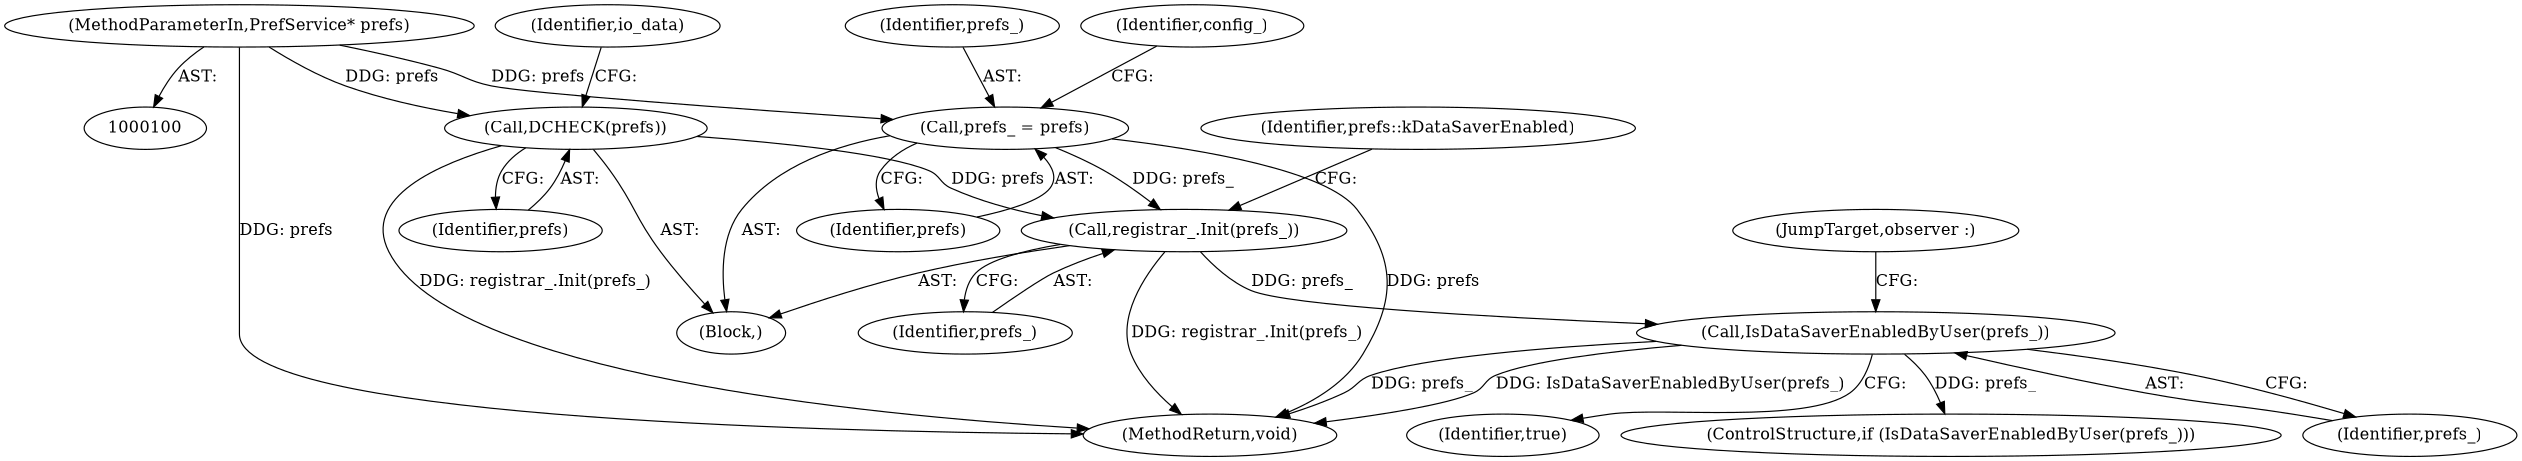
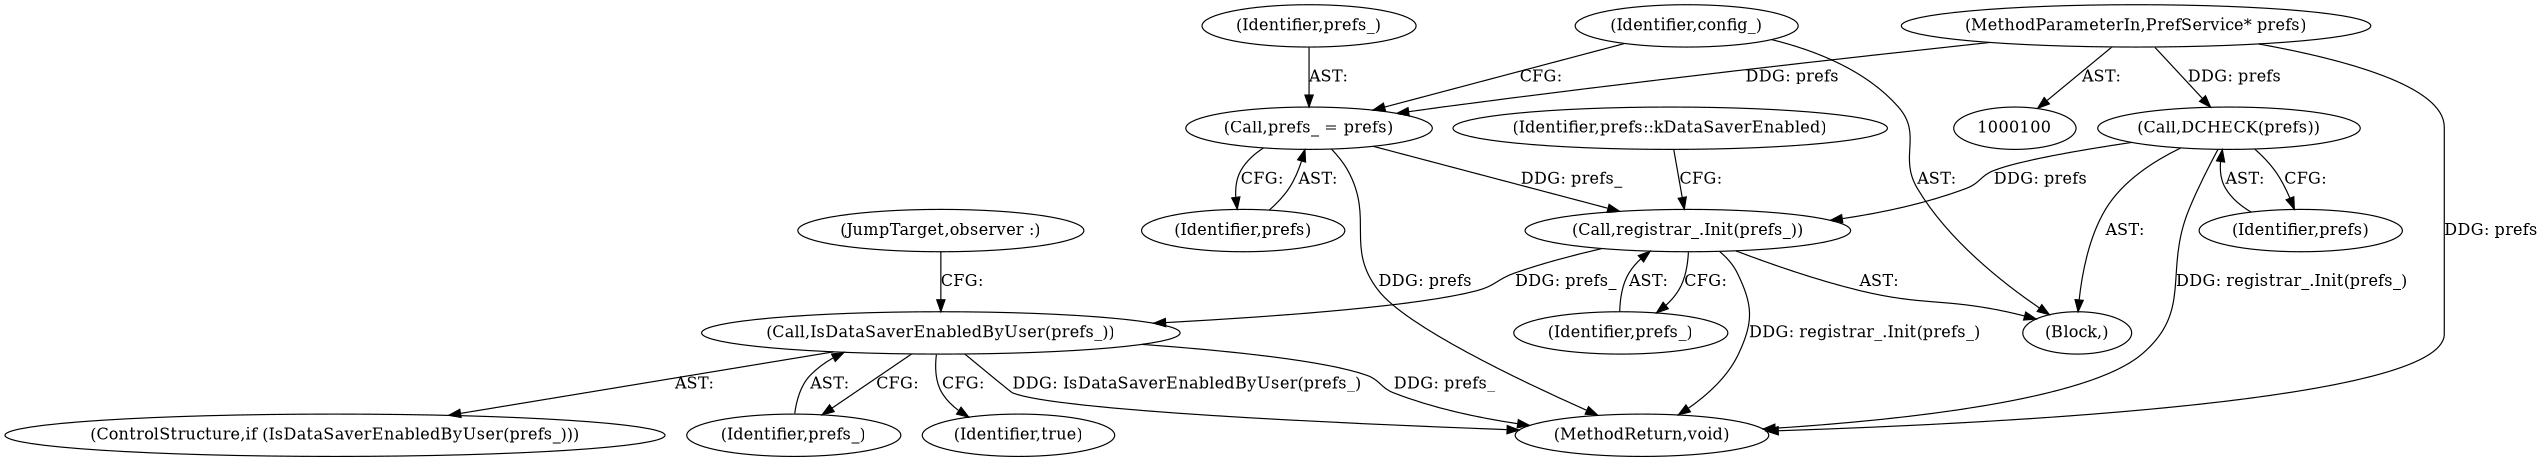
node "(Identifier,io_data)": removed
edge "(Call,prefs_ = prefs)" -> "(Block,)": now "(Identifier,config_)" -> "(Block,)"
edge "(Call,IsDataSaverEnabledByUser(prefs_))" -> "(ControlStructure,if (IsDataSaverEnabledByUser(prefs_)))": label "DDG: prefs_" -> "AST: "
